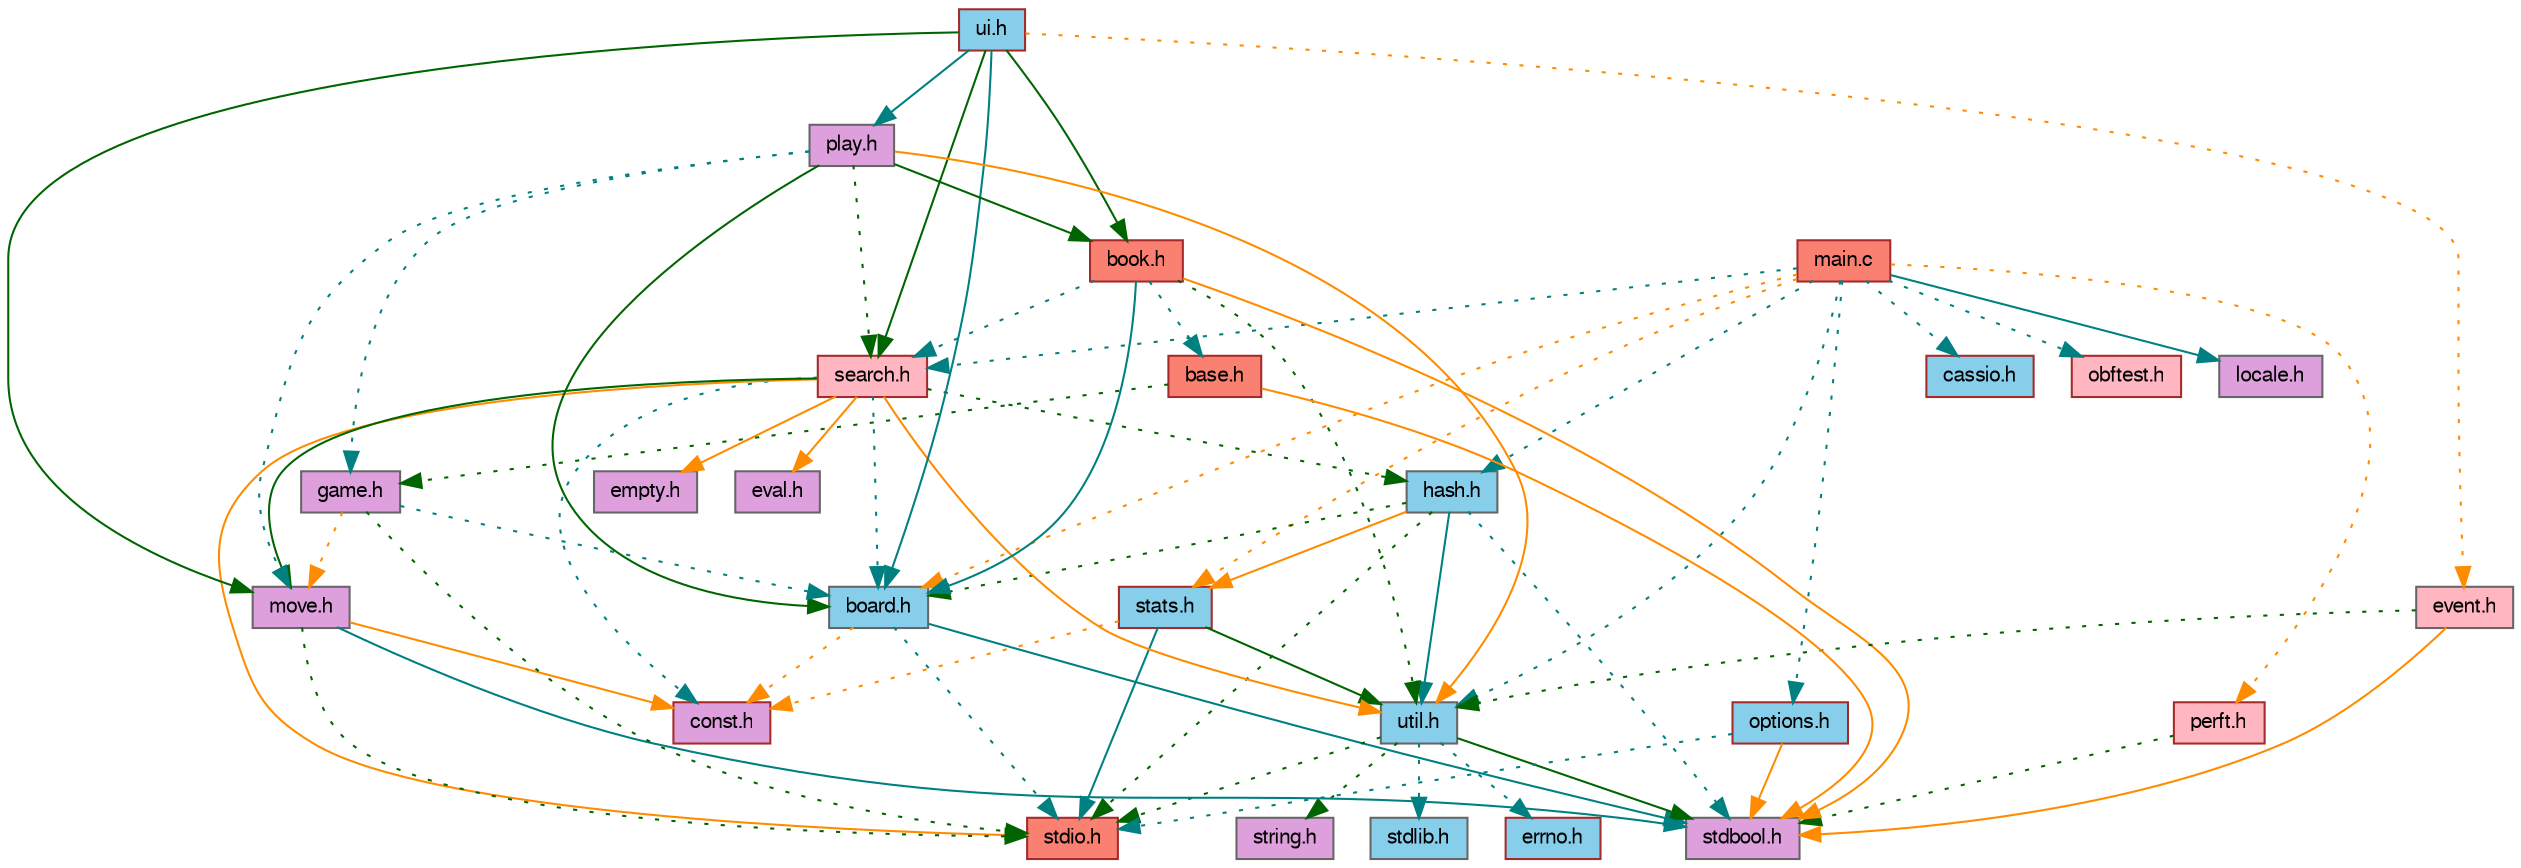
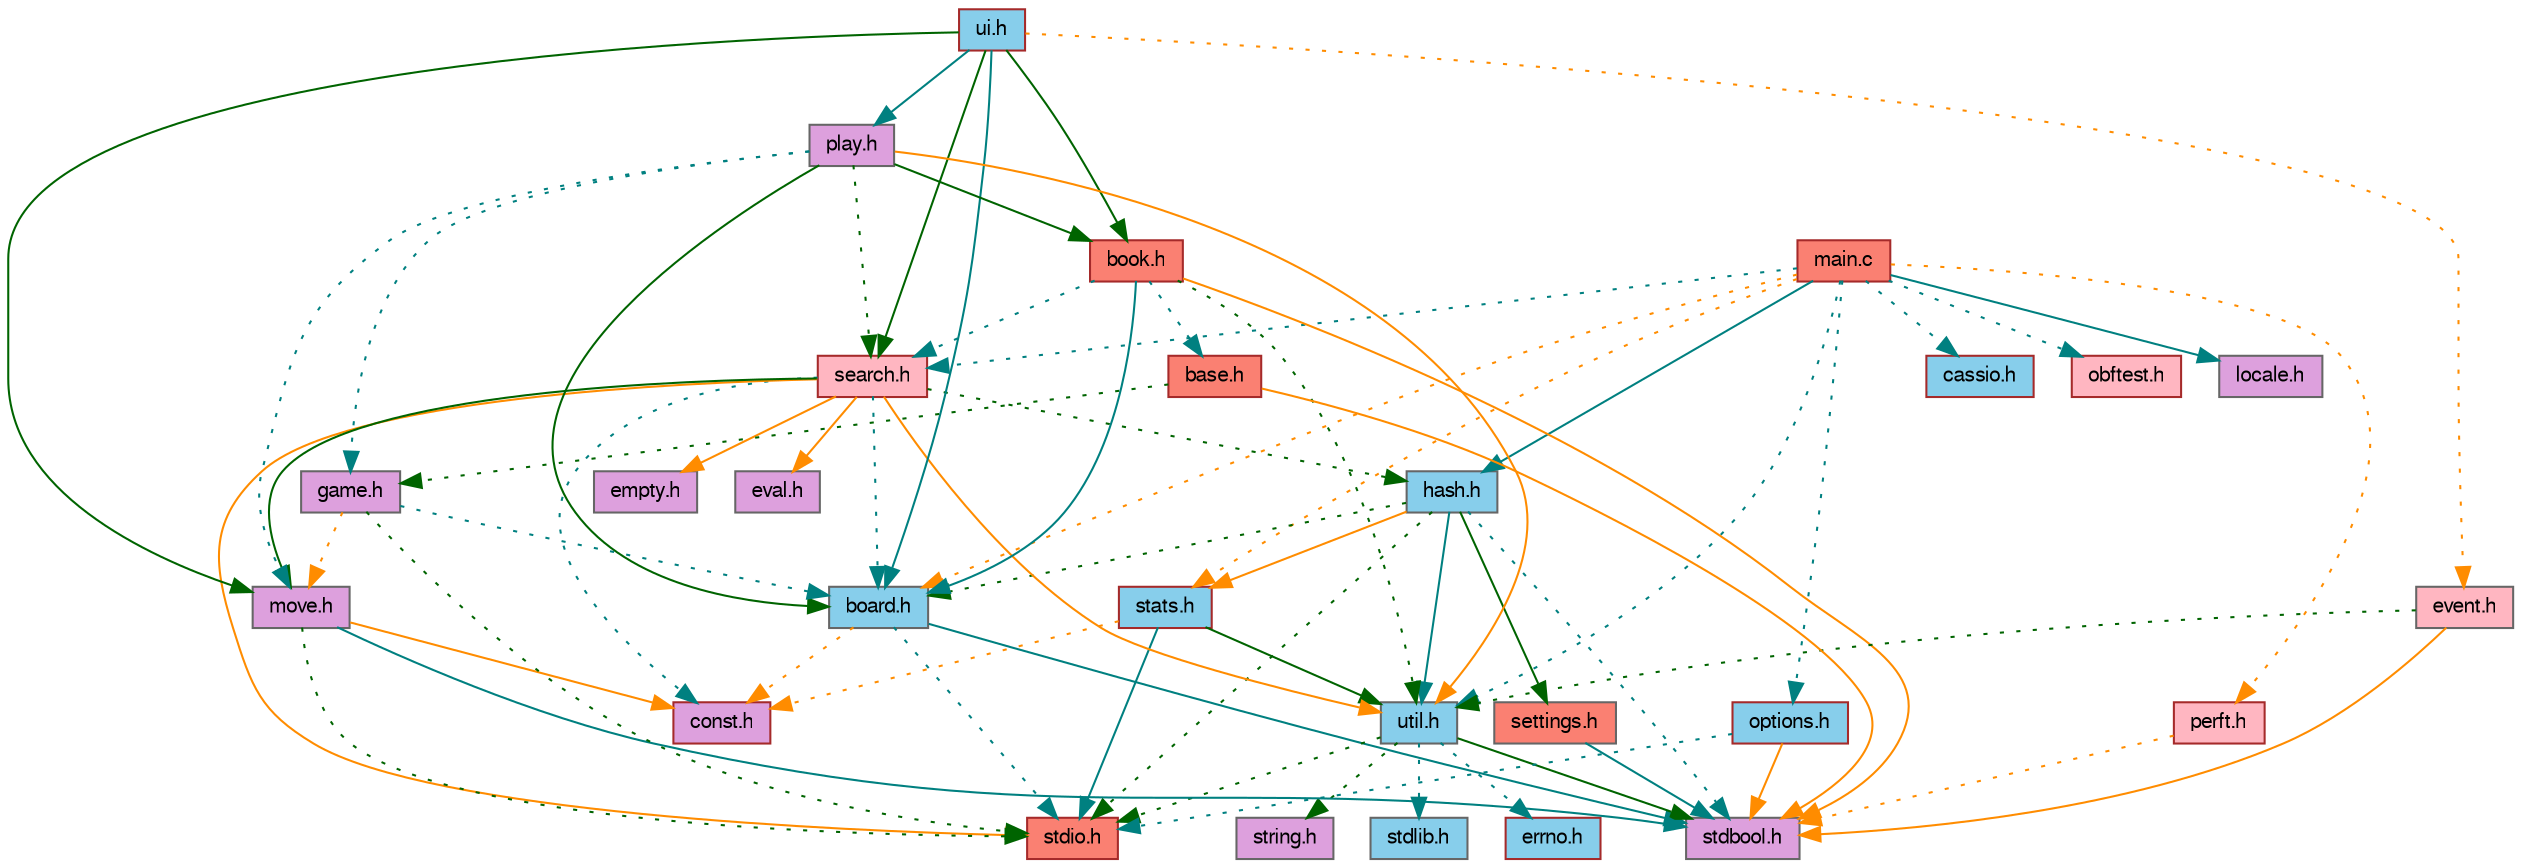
edge "main.c" -> "hash.h": style dotted -> solid
node "settings.h": added
edge "perft.h" -> "stdbool.h": color darkgreen -> darkorange
